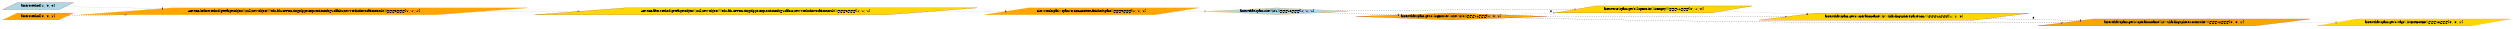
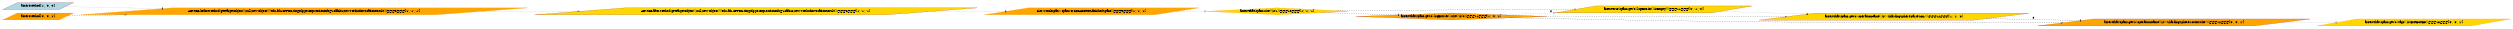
node "assertThat(spans.size(),is(1))@@@10@@@['1', '1', '1']": fillcolor lightblue -> gold
